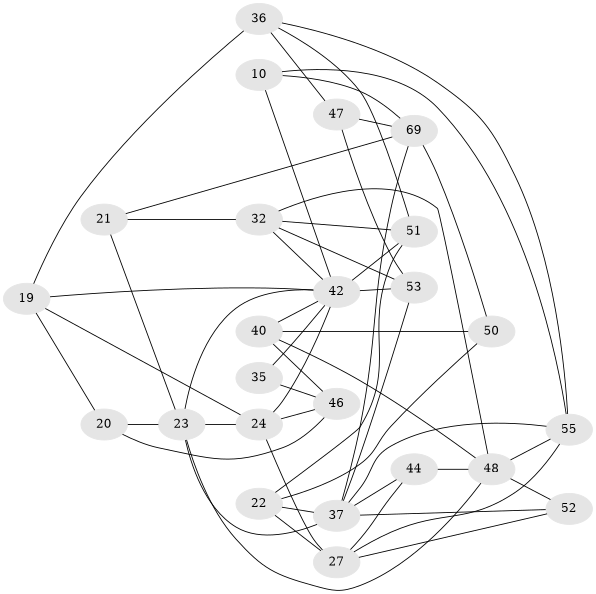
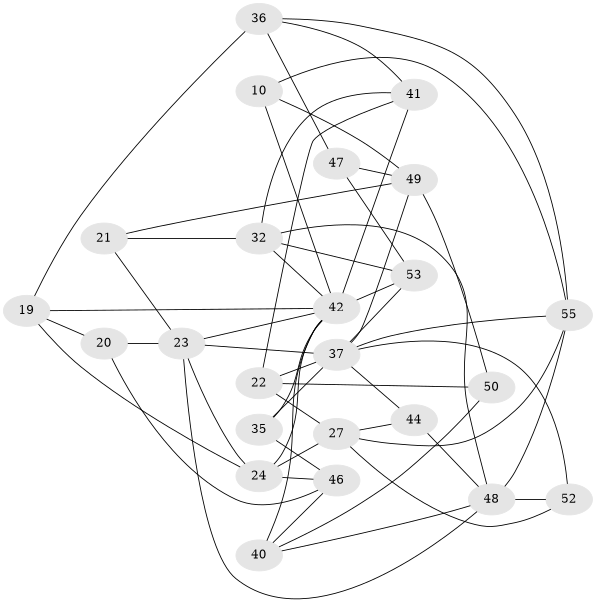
node "69": label "69" -> "49"
node "51": label "51" -> "41"
edge "37" -- "35": added
